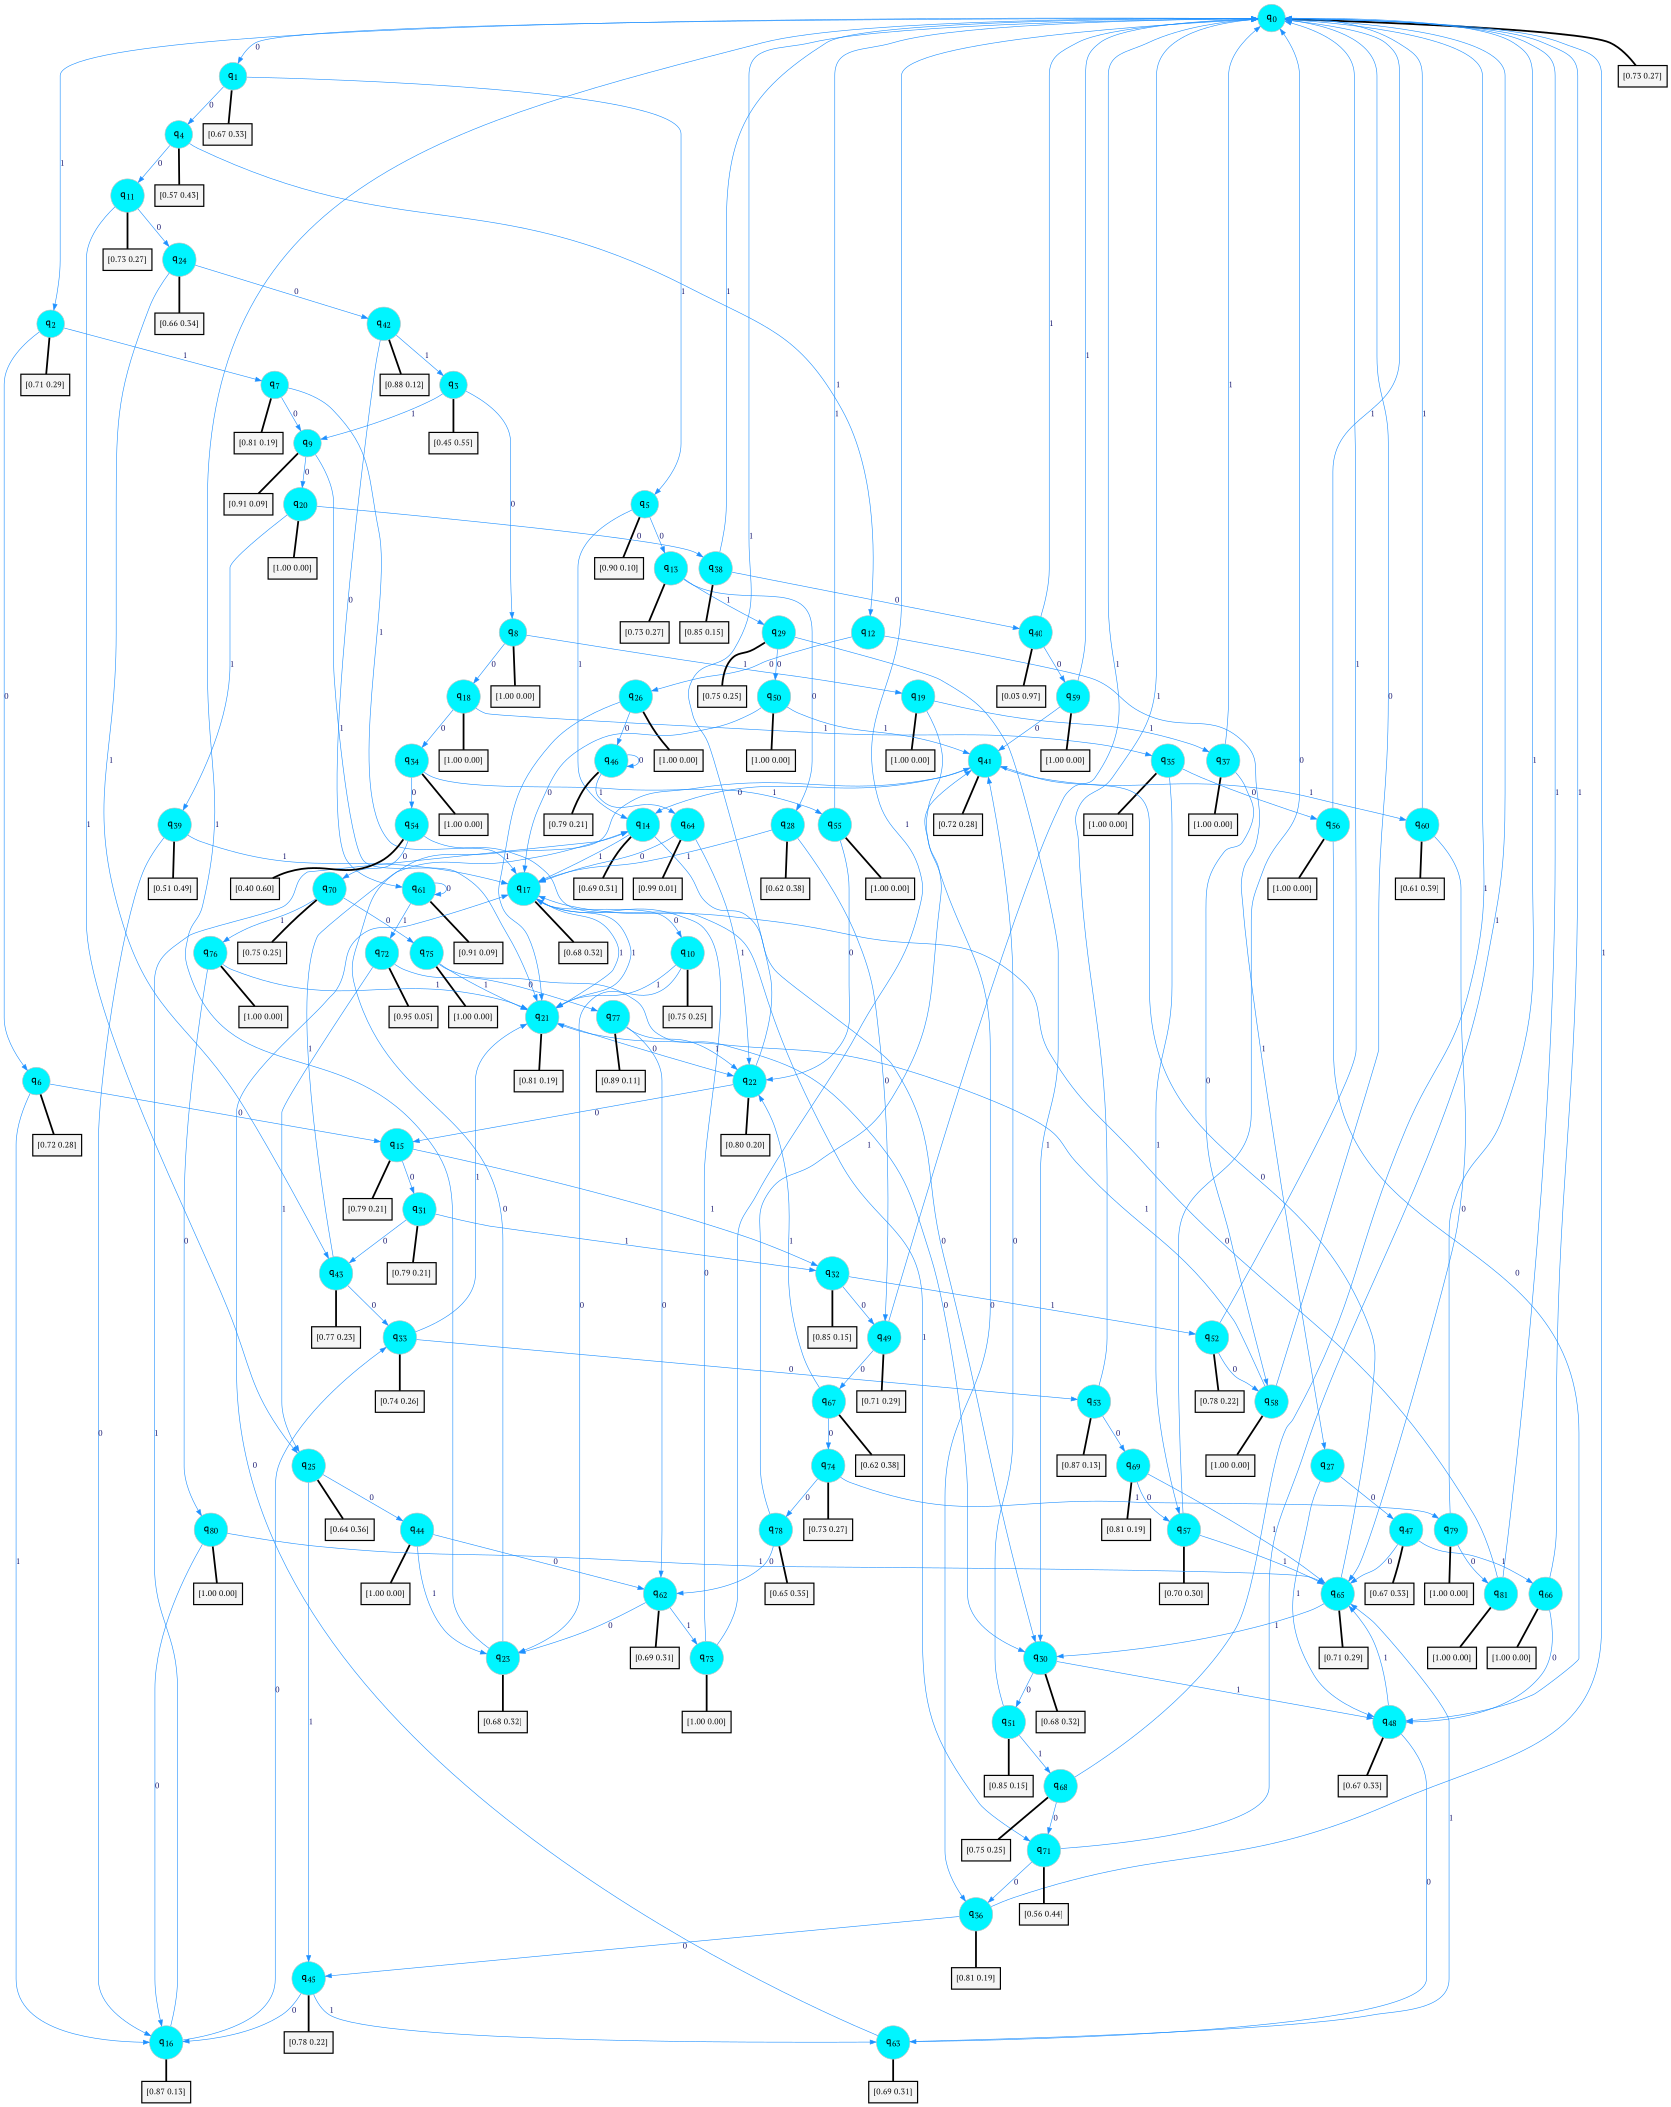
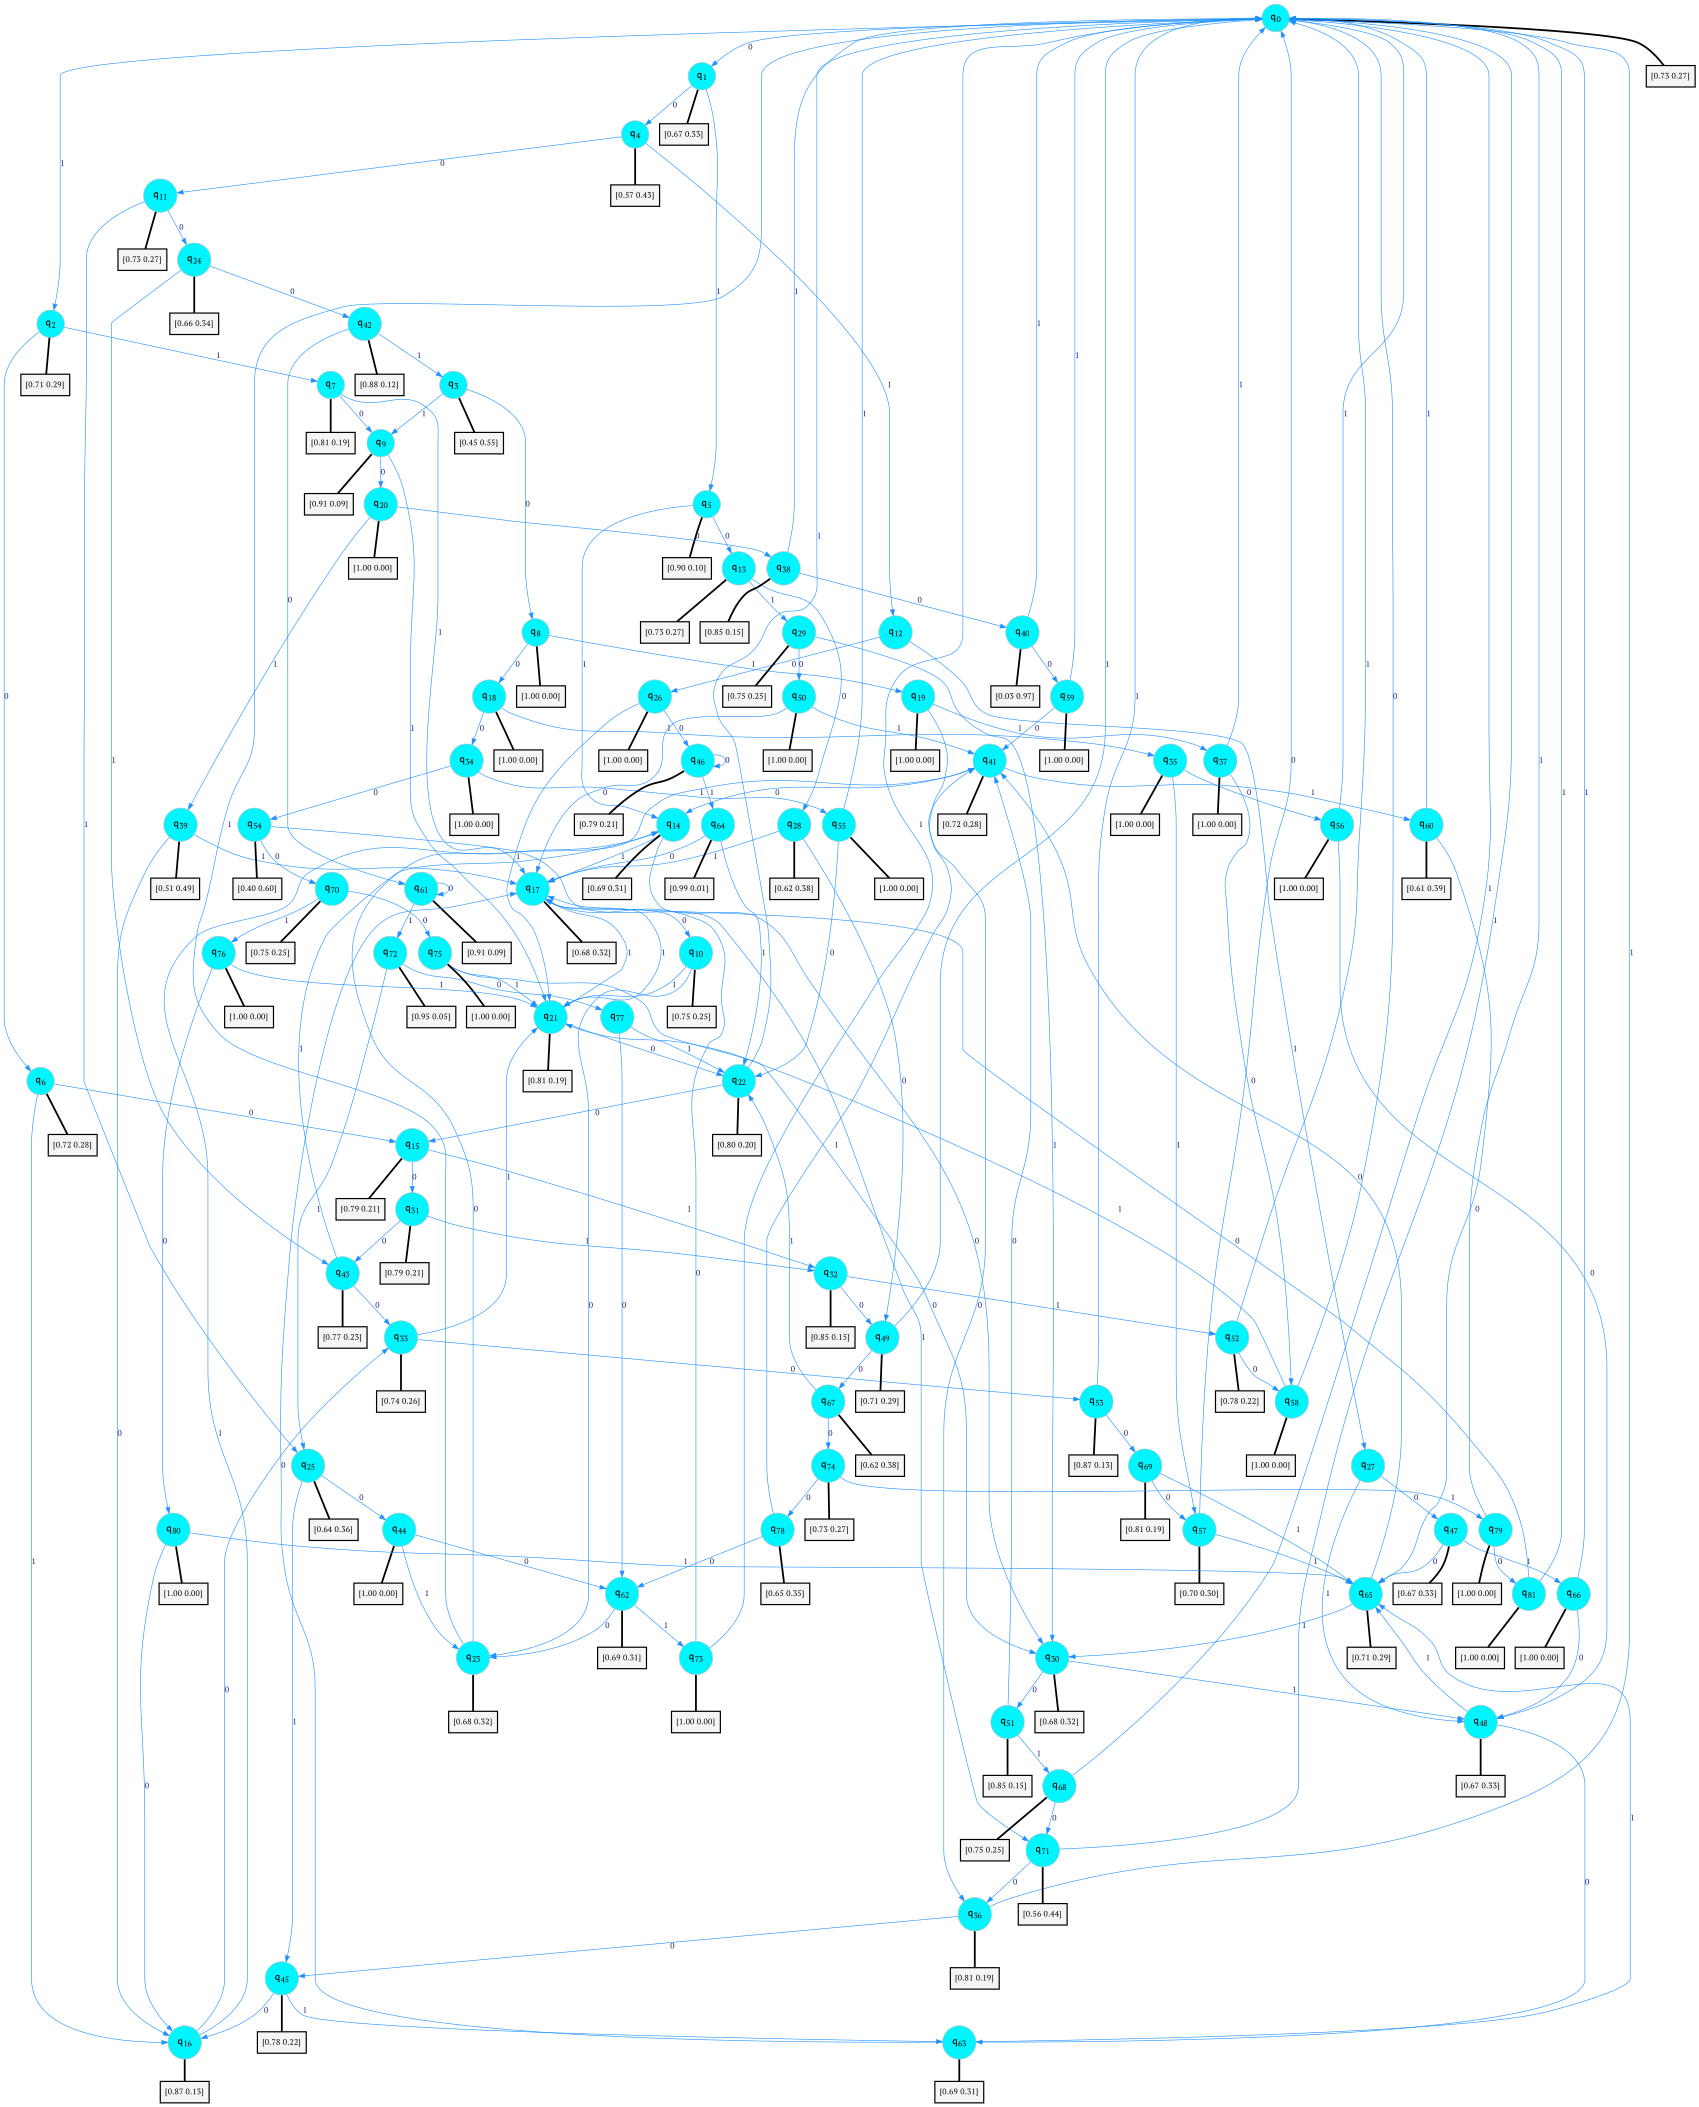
node "[0.89 0.11]": removed
